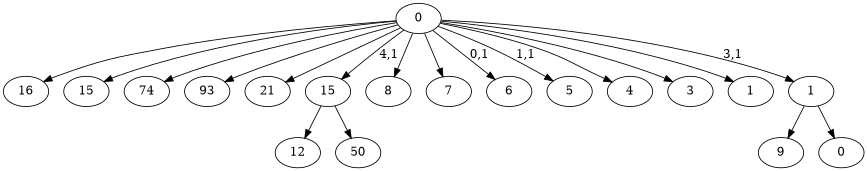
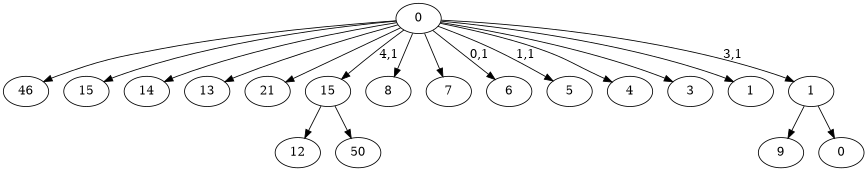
node "16": label "16" -> "46"
node "74": label "74" -> "14"
node "93": label "93" -> "13"
